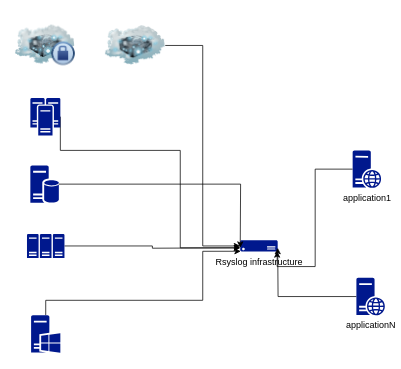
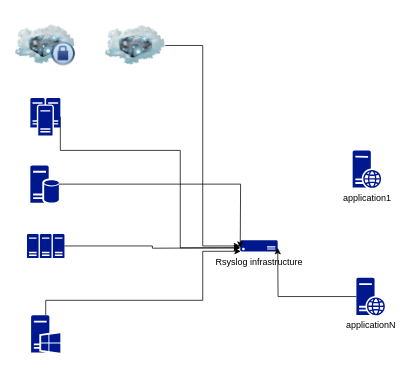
edge "application1" -> "Rsyslog infrastructure": removed
